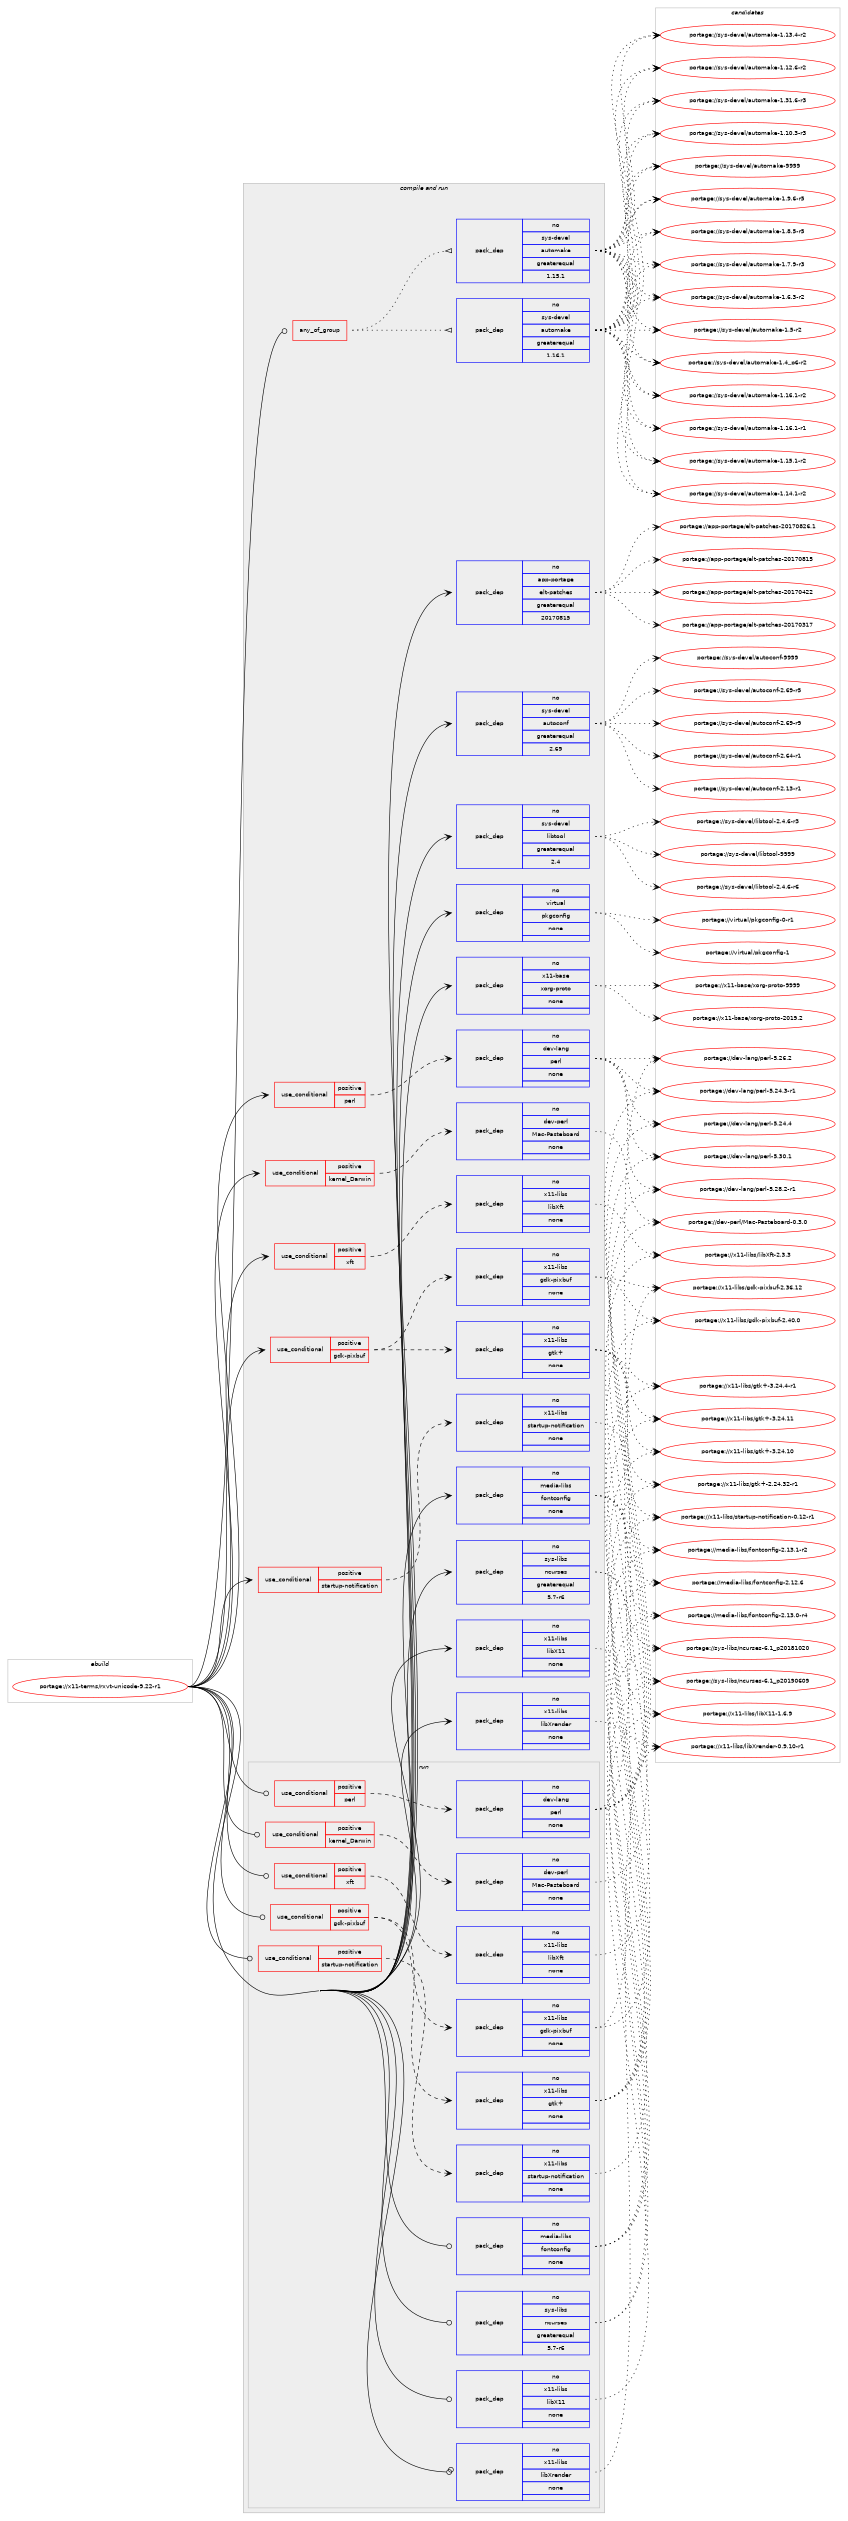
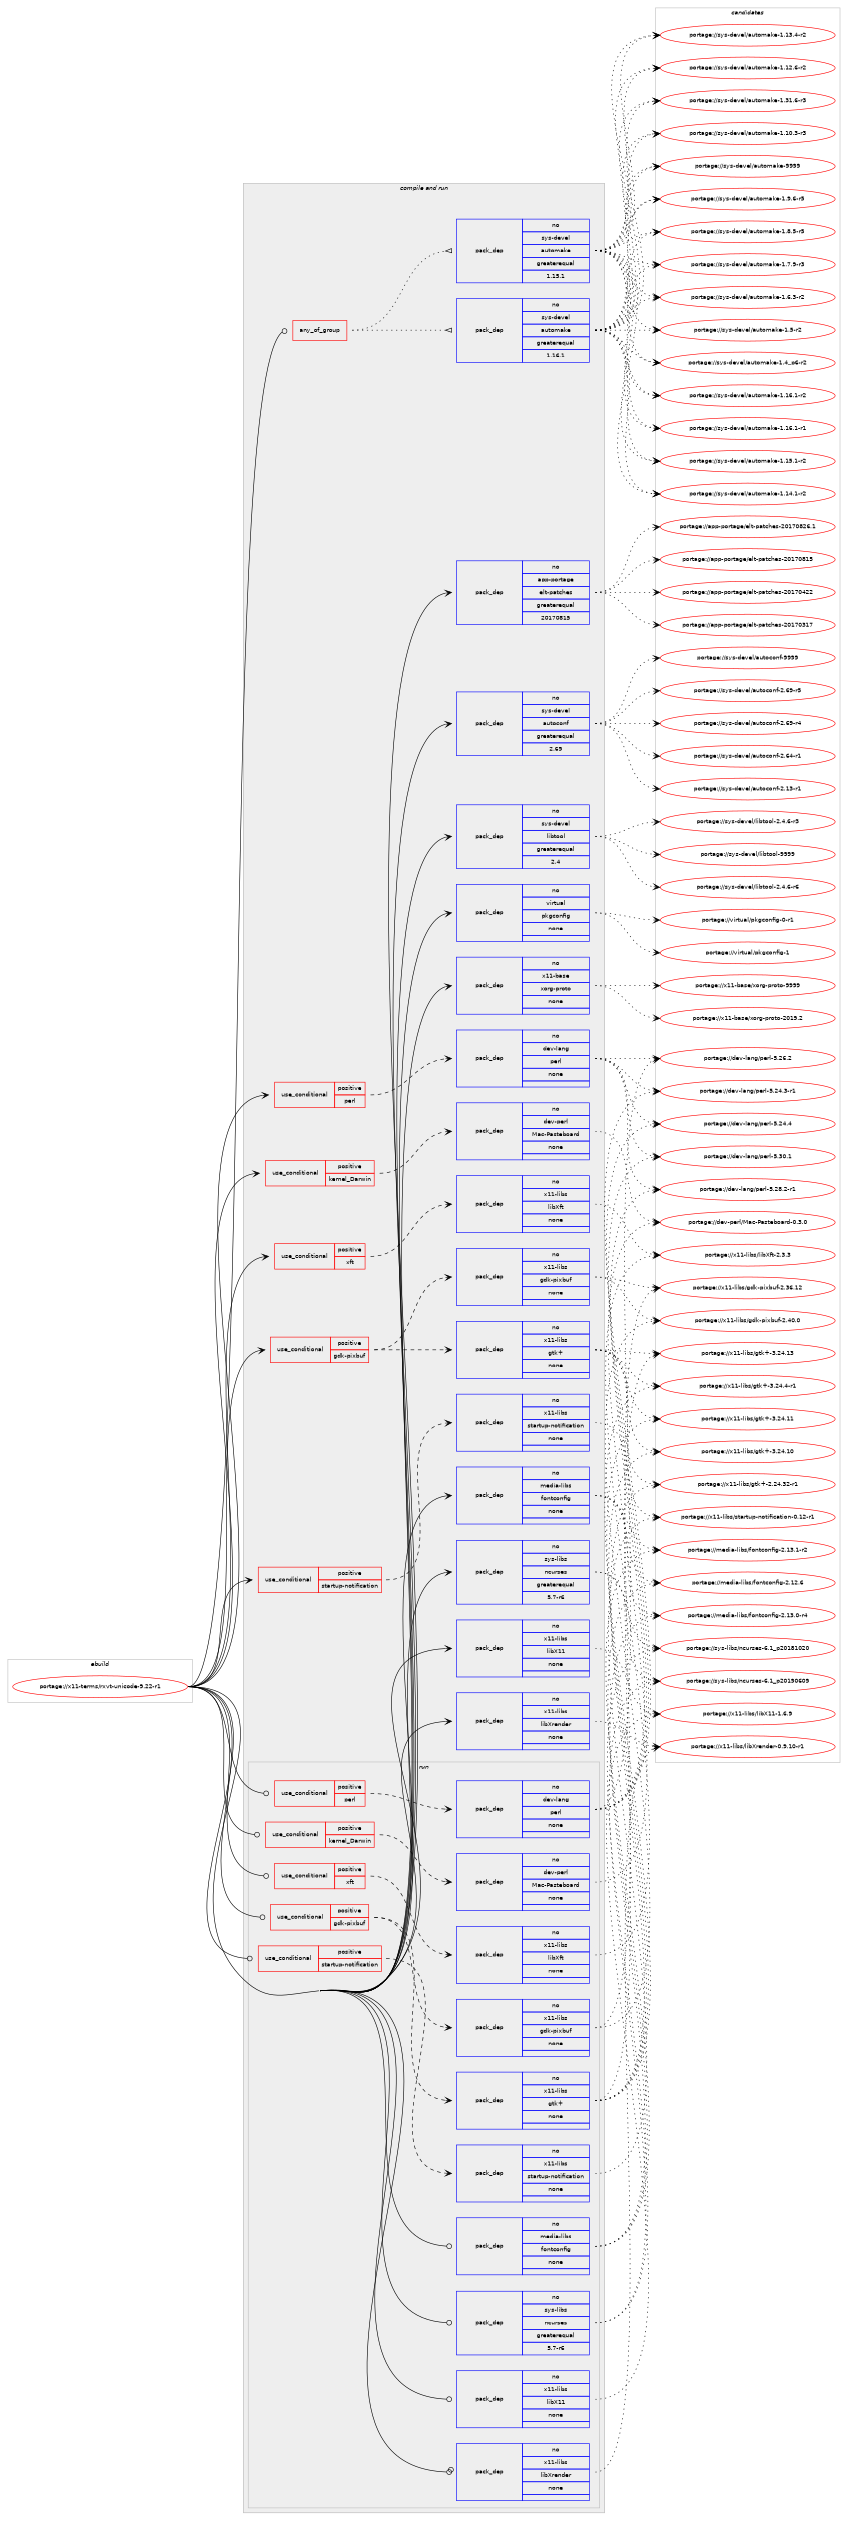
node "portage://sys-devel/autoconf-2.69-r9": label "portage://sys-devel/autoconf-2.69-r9" -> "portage://sys-devel/autoconf-2.69-r4"
node "portage://x11-libs/gtk+-3.24.13": added
